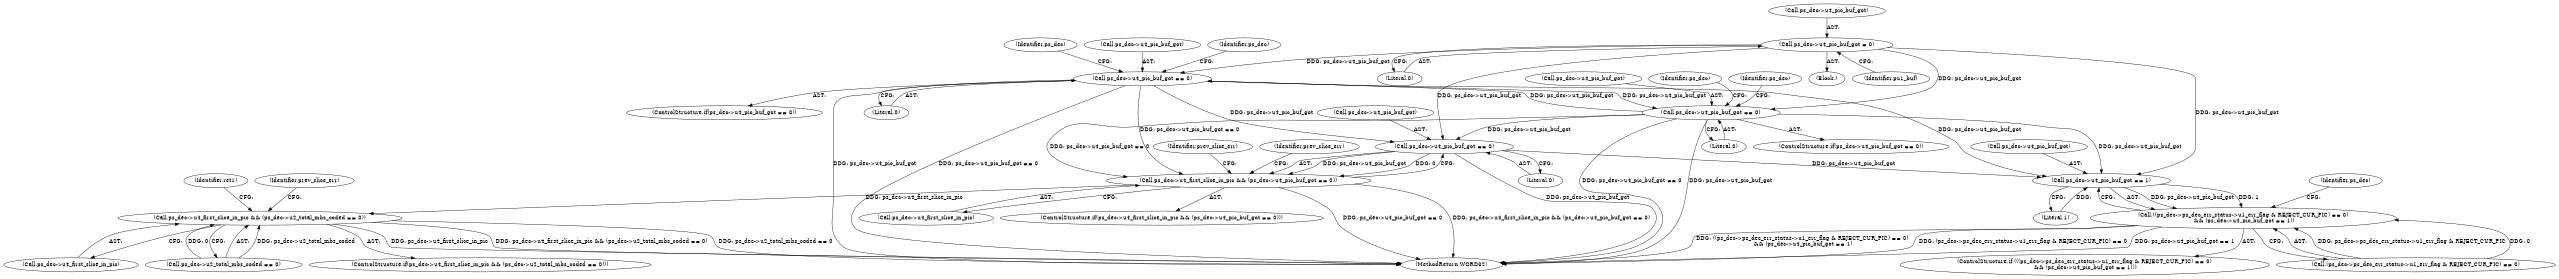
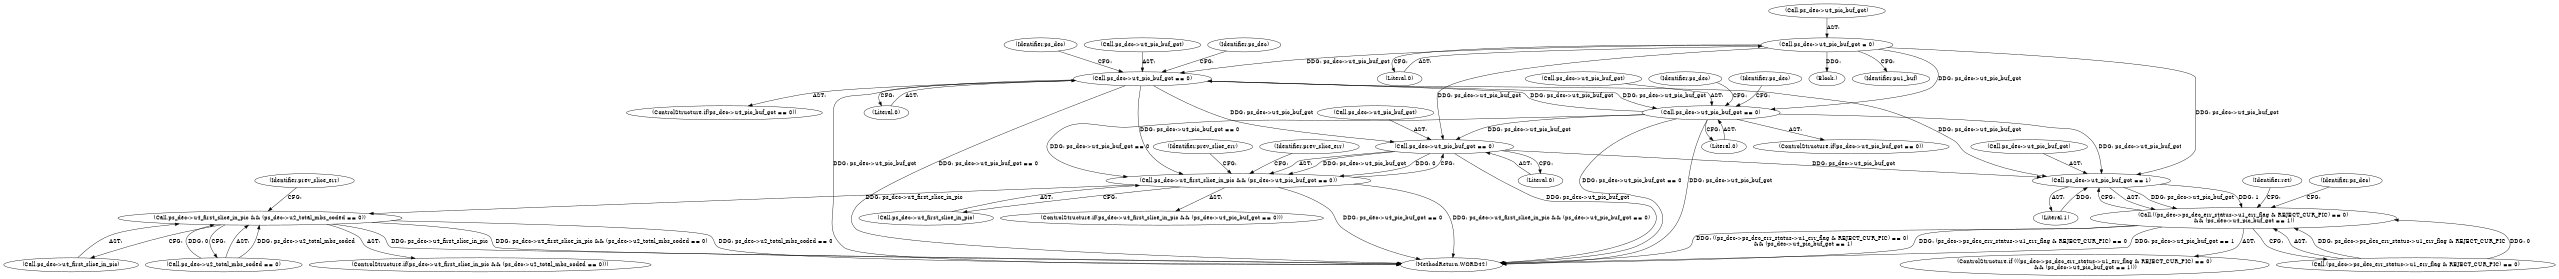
edge "(Call,ps_dec->u4_pic_buf_got = 0)" -> "(Block,)": label "AST: " -> "DDG: "
edge "(Identifier,pu1_buf)" -> "(Call,ps_dec->u4_pic_buf_got = 0)": reversed
node "(Identifier,ret1)": removed
node "(Identifier,ret)": added
edge "(Call,ps_dec->u4_pic_buf_got == 1)" -> "(Literal,1)": label "CFG: " -> "AST: "
node "(MethodReturn,WORD32)": label "(MethodReturn,WORD32)" -> "(MethodReturn,WORD42)"
